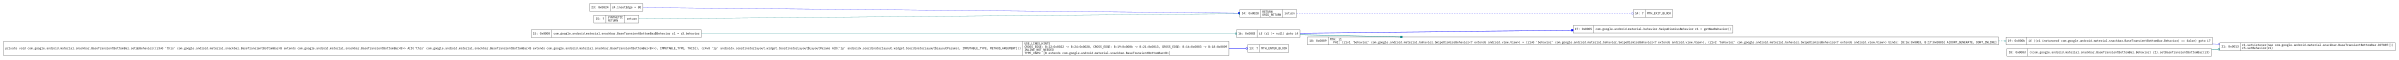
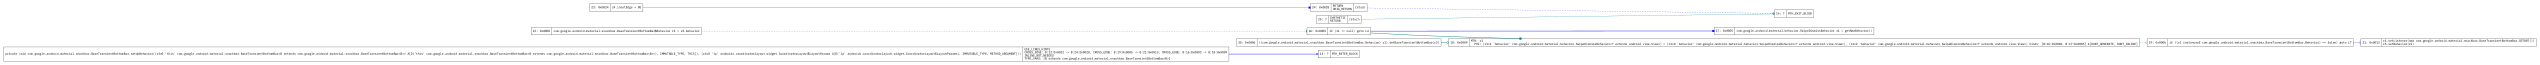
edge "25: ?" -> "24: 0x0028": now "25: ?" -> "14: ?"
edge "15: 0x0000" -> "16: 0x0003": style solid -> dashed
edge "20: 0x000d" -> "21: 0x0013": now "20: 0x000d" -> "18: 0x0009"
